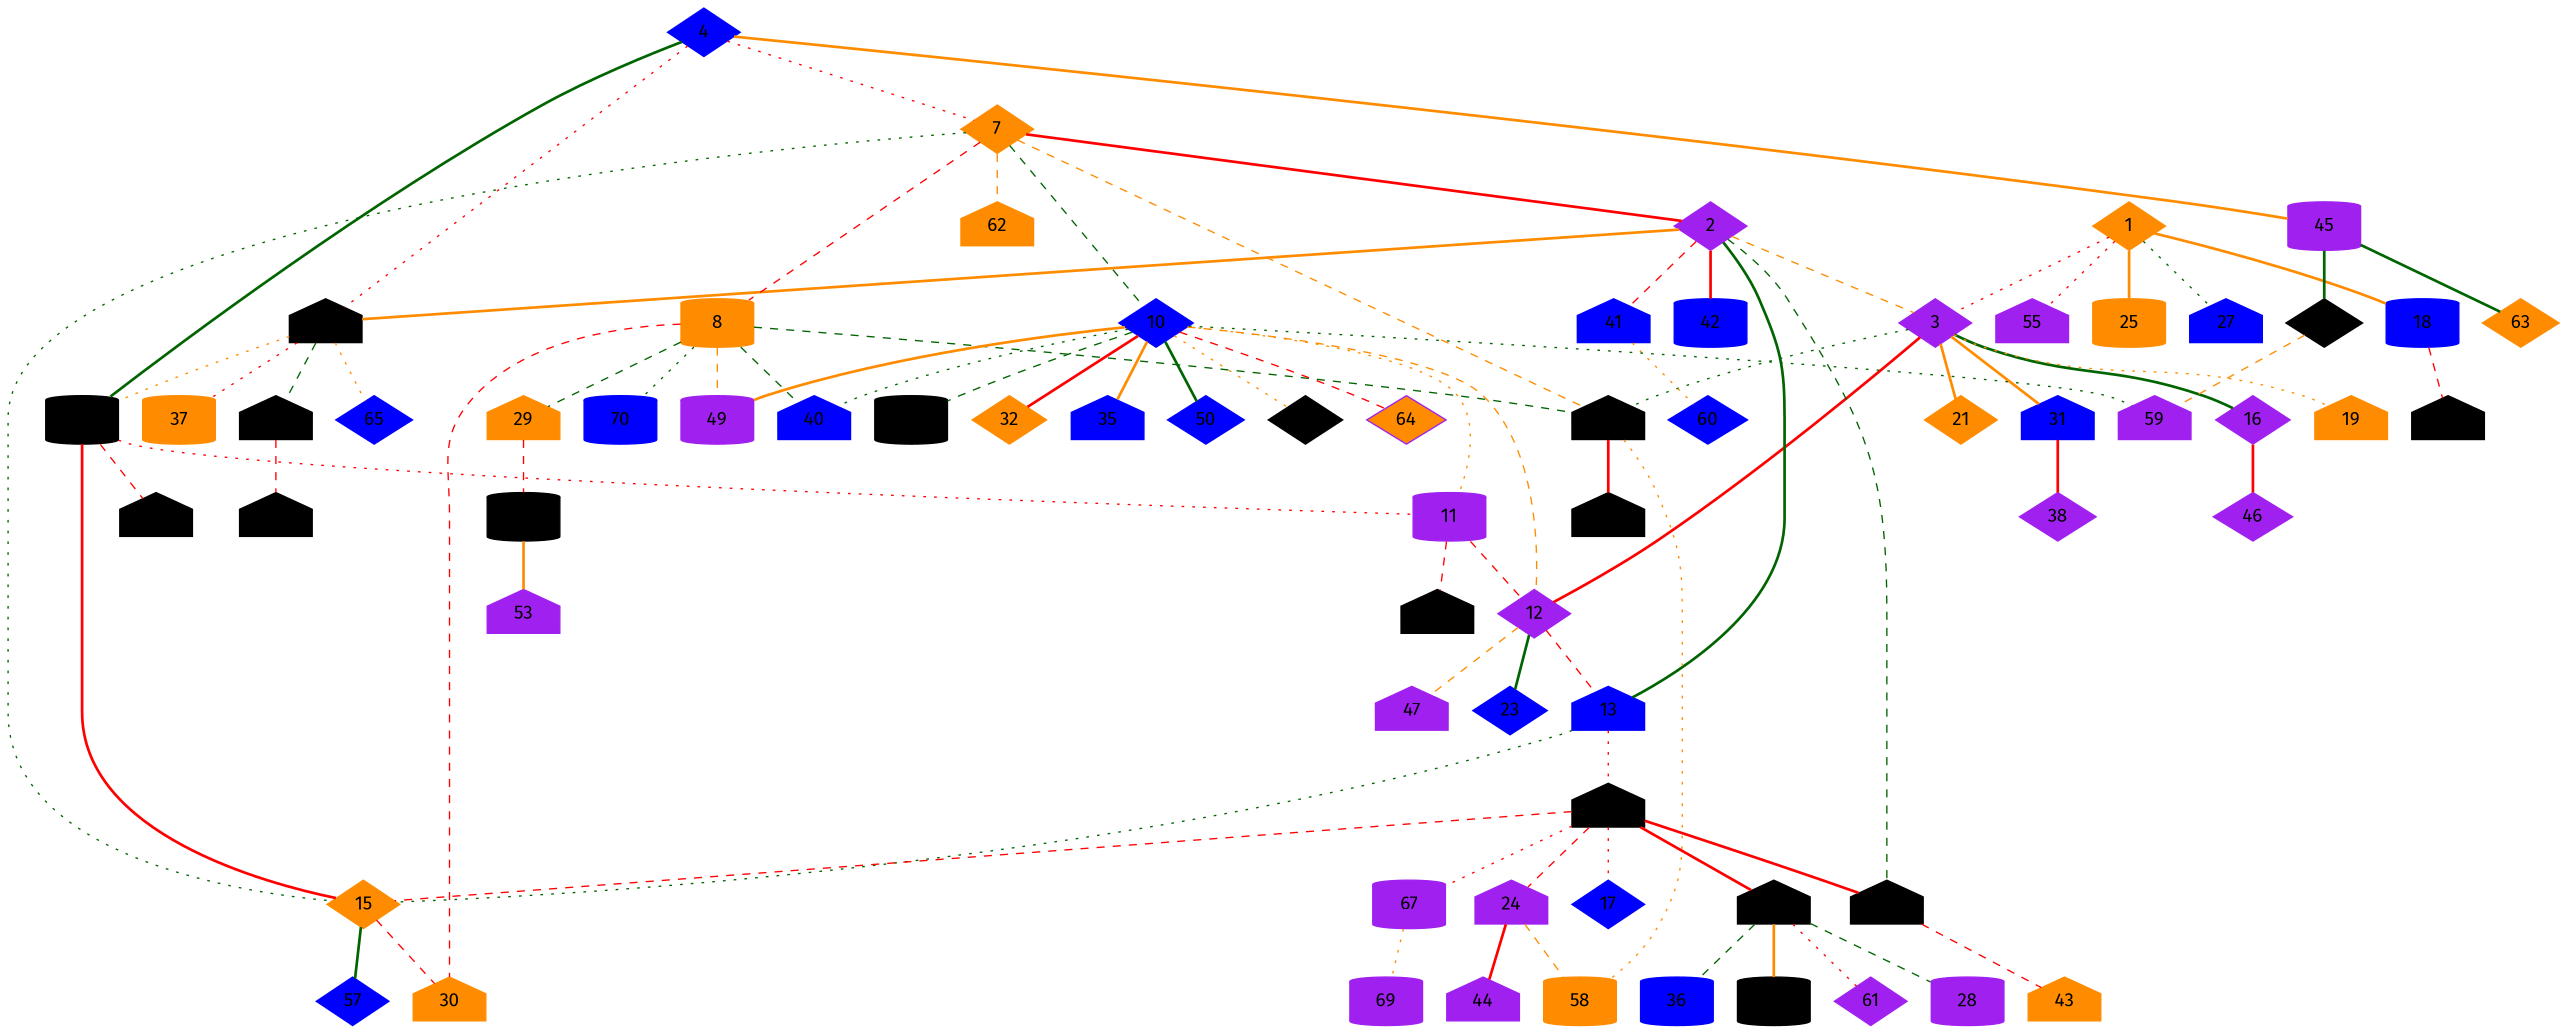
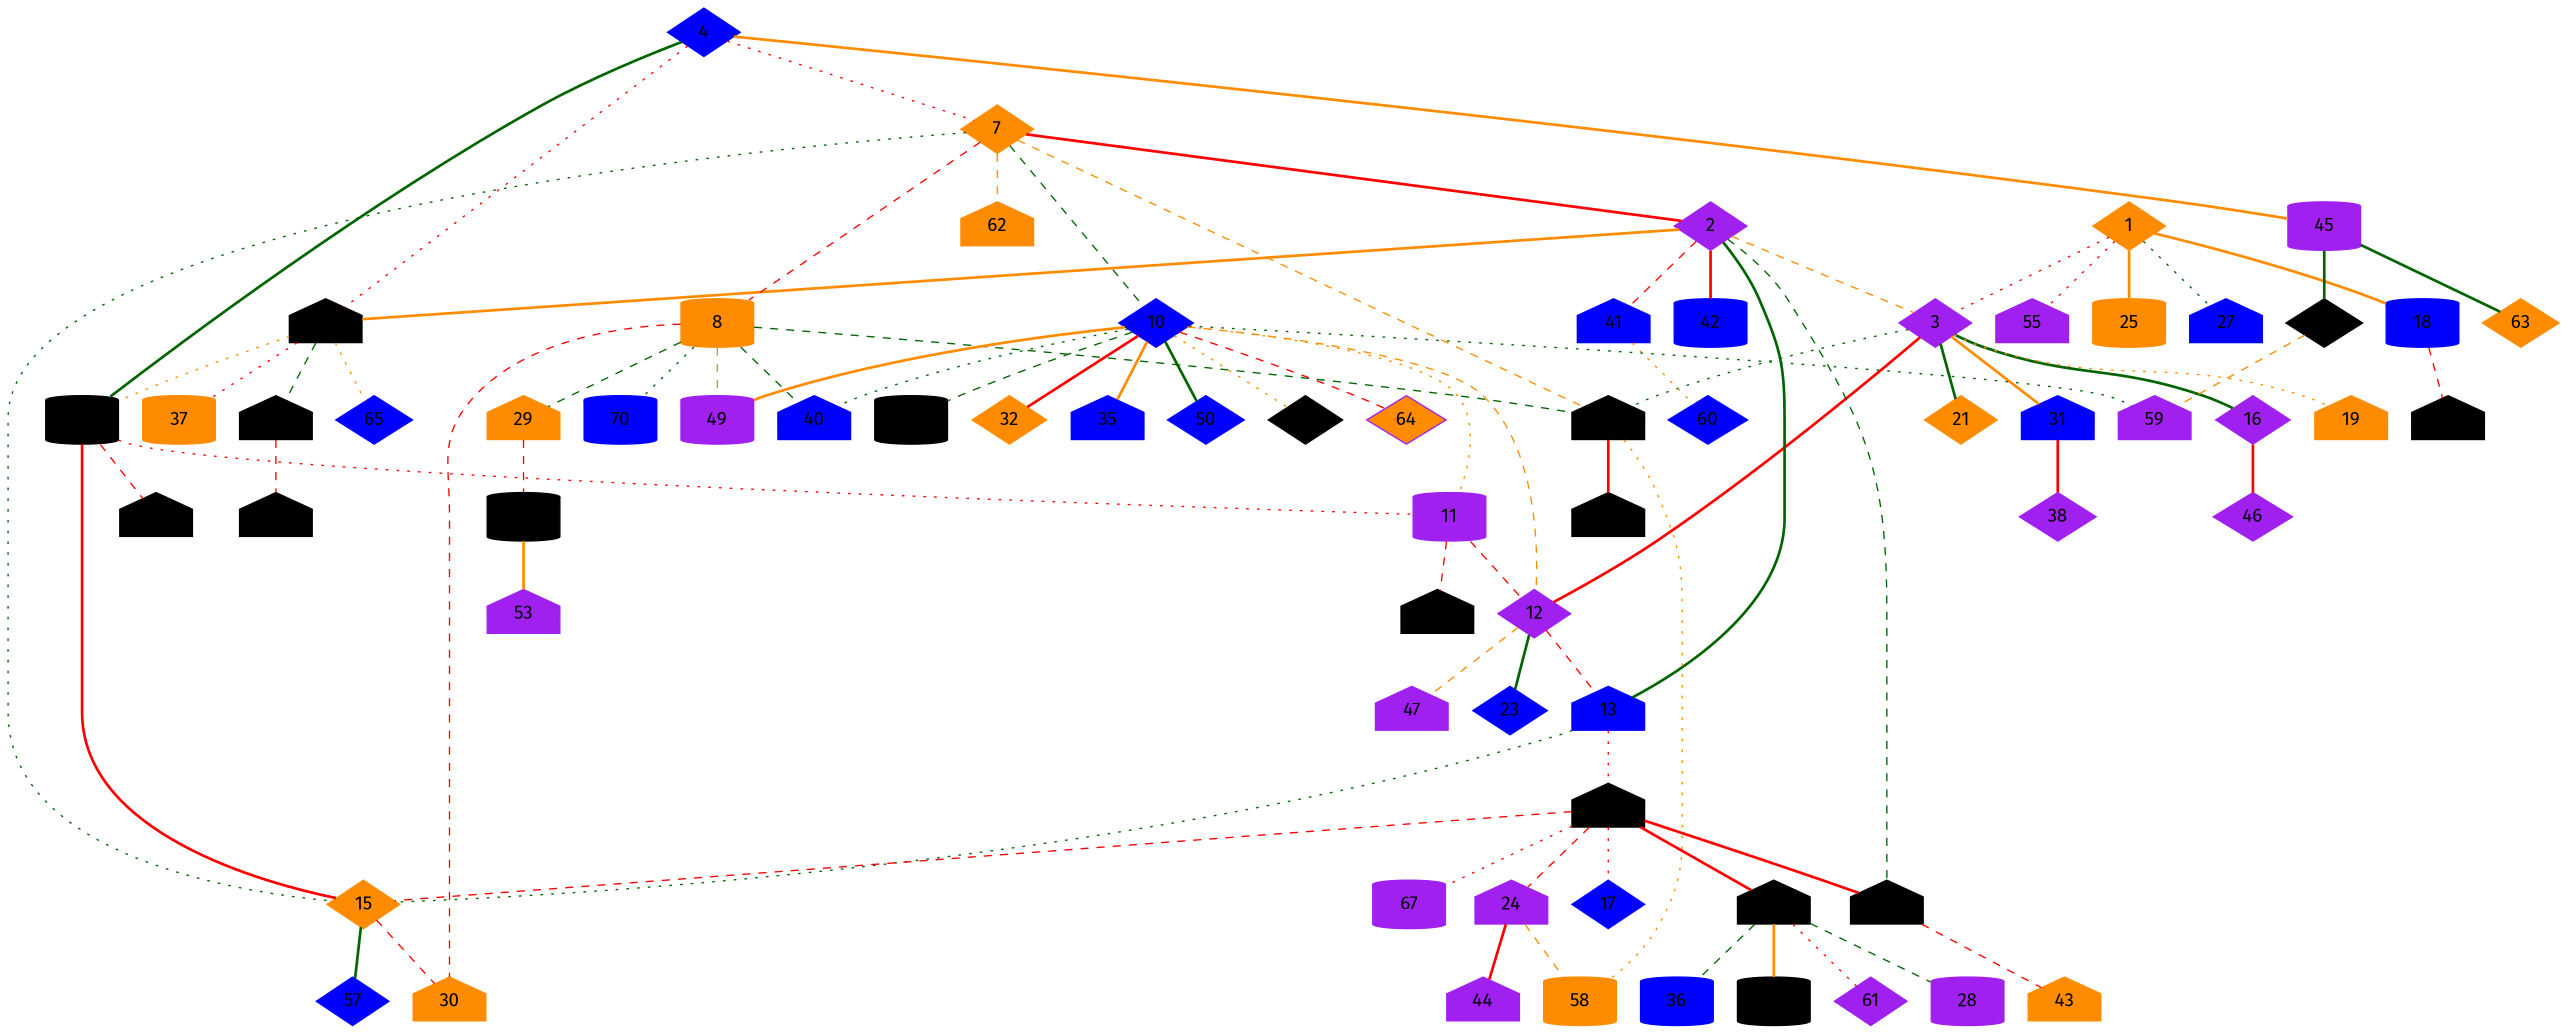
edge "3" -- "21": color darkorange -> darkgreen
node "69": removed
